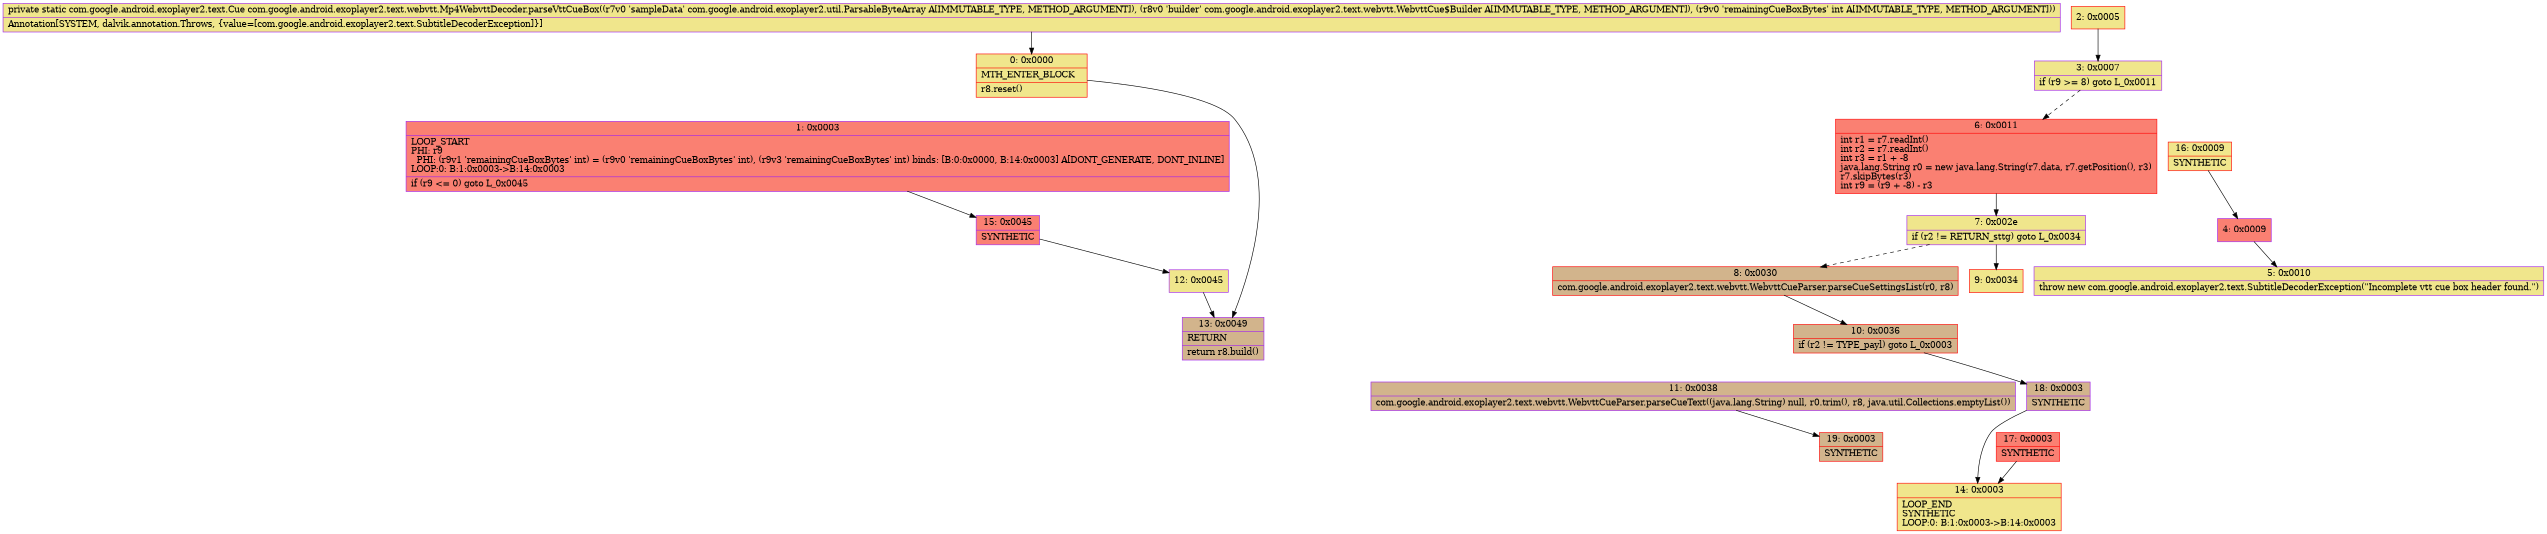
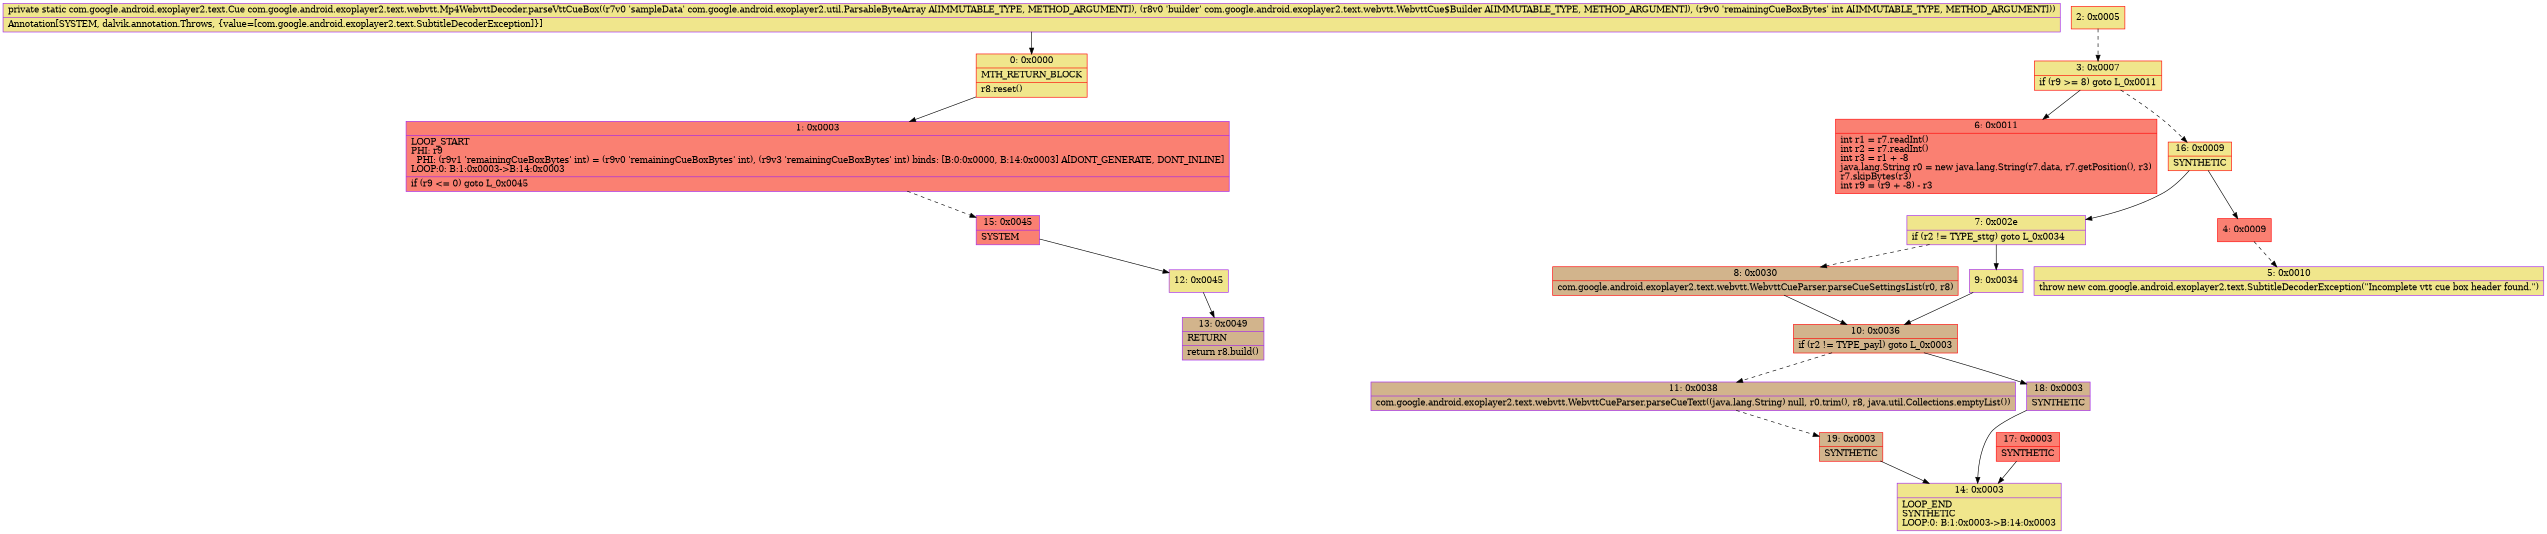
edge "2: 0x0005" -> "3: 0x0007": style solid -> dashed
node "0: 0x0000": text "MTH_ENTER_BLOCK" -> "MTH_RETURN_BLOCK"
node "3: 0x0007": color purple -> red
edge "3: 0x0007" -> "6: 0x0011": style dashed -> solid
edge "3: 0x0007" -> "16: 0x0009": added
edge "0: 0x0000" -> "13: 0x0049": now "0: 0x0000" -> "1: 0x0003"
edge "6: 0x0011" -> "7: 0x002e": now "16: 0x0009" -> "7: 0x002e"
edge "1: 0x0003" -> "15: 0x0045": style solid -> dashed
node "4: 0x0009": color purple -> red
node "15: 0x0045": text "SYNTHETIC" -> "SYSTEM"
node "7: 0x002e": text "if (r2 != RETURN_sttg) goto L_0x0034" -> "if (r2 != TYPE_sttg) goto L_0x0034"
edge "4: 0x0009" -> "5: 0x0010": style solid -> dashed
node "9: 0x0034": color red -> purple
edge "9: 0x0034" -> "10: 0x0036": added
edge "10: 0x0036" -> "11: 0x0038": added
edge "11: 0x0038" -> "19: 0x0003": style solid -> dashed
edge "19: 0x0003" -> "14: 0x0003": added
node "14: 0x0003": color red -> purple
